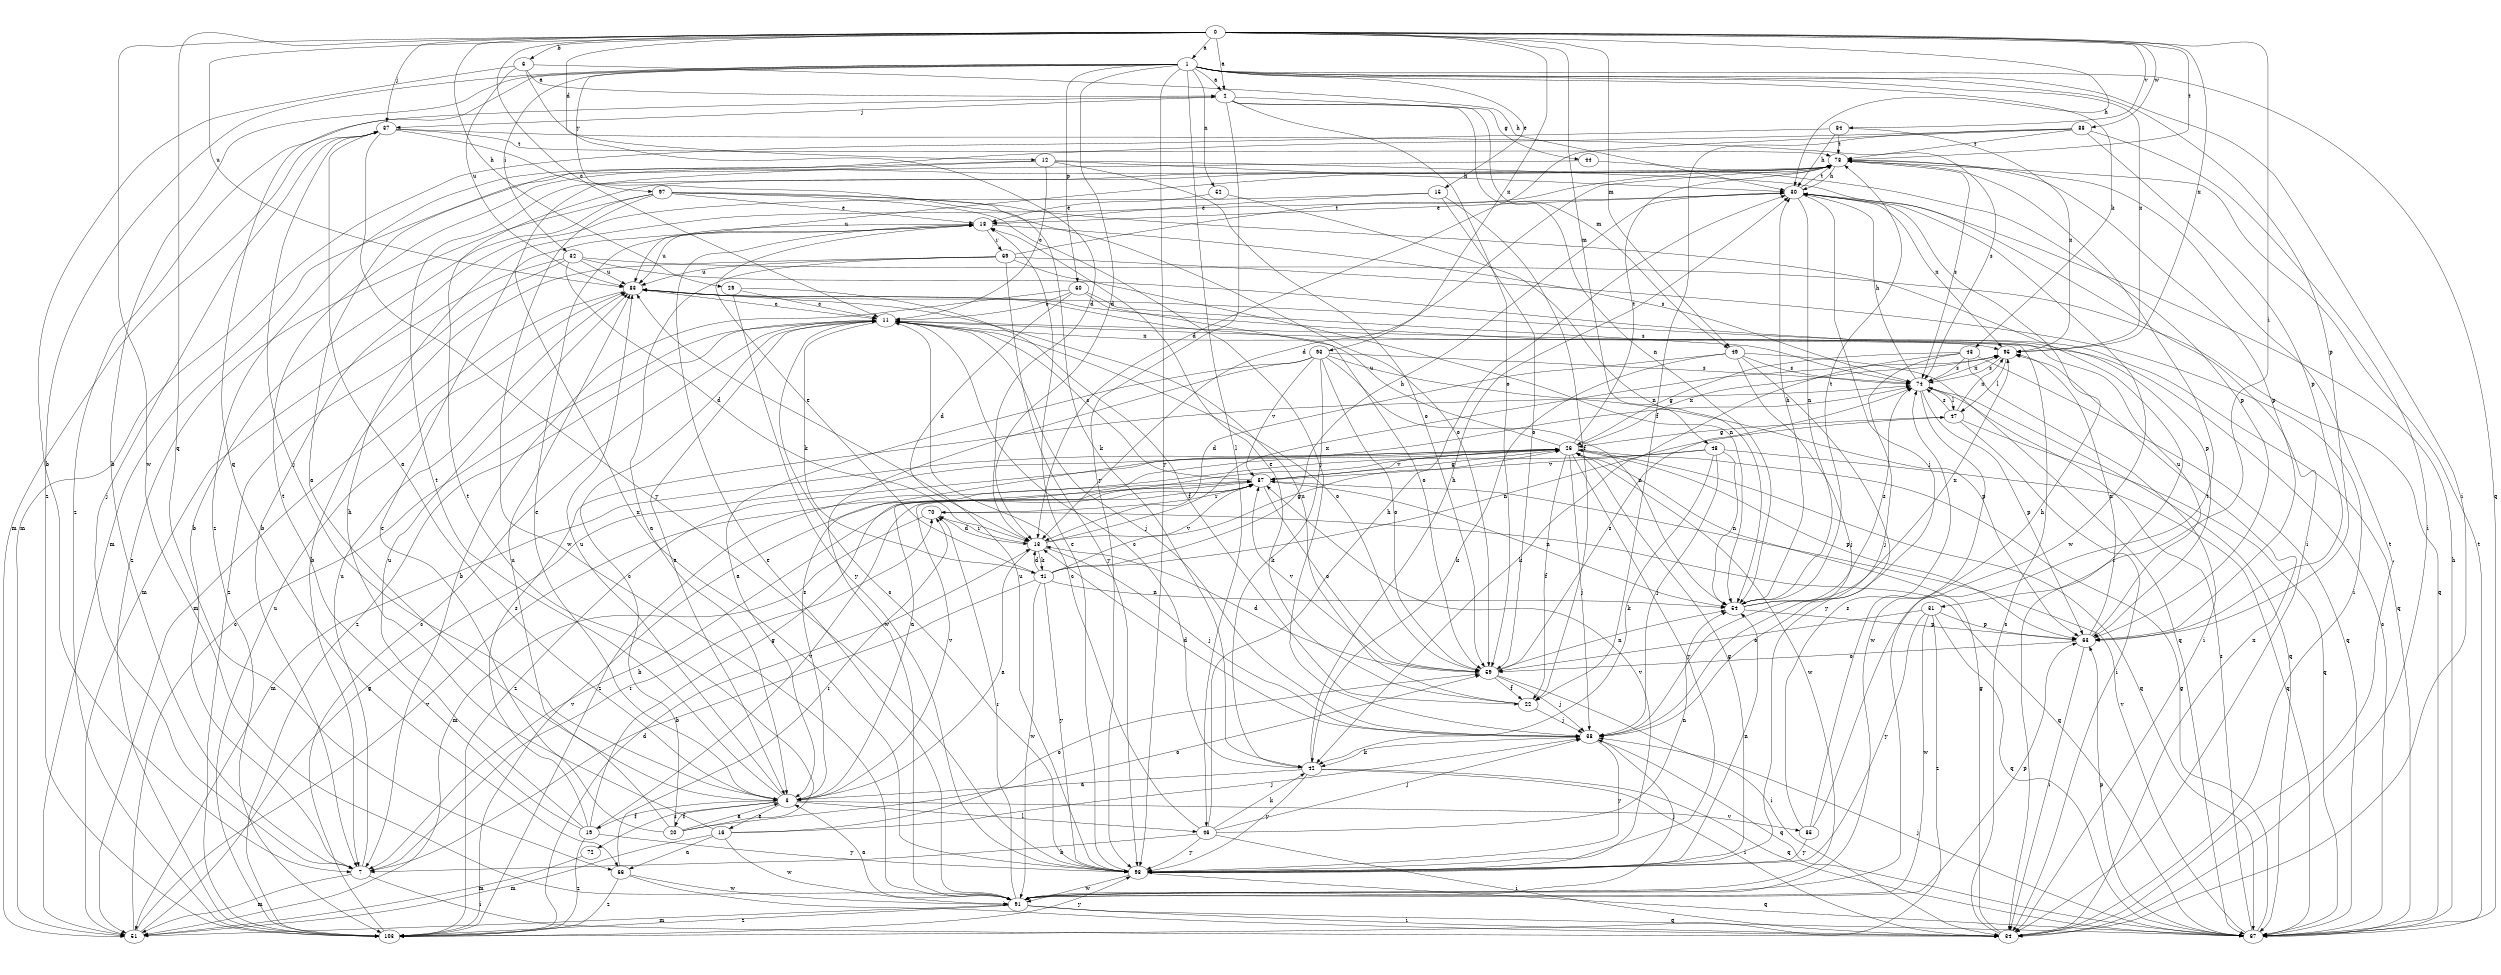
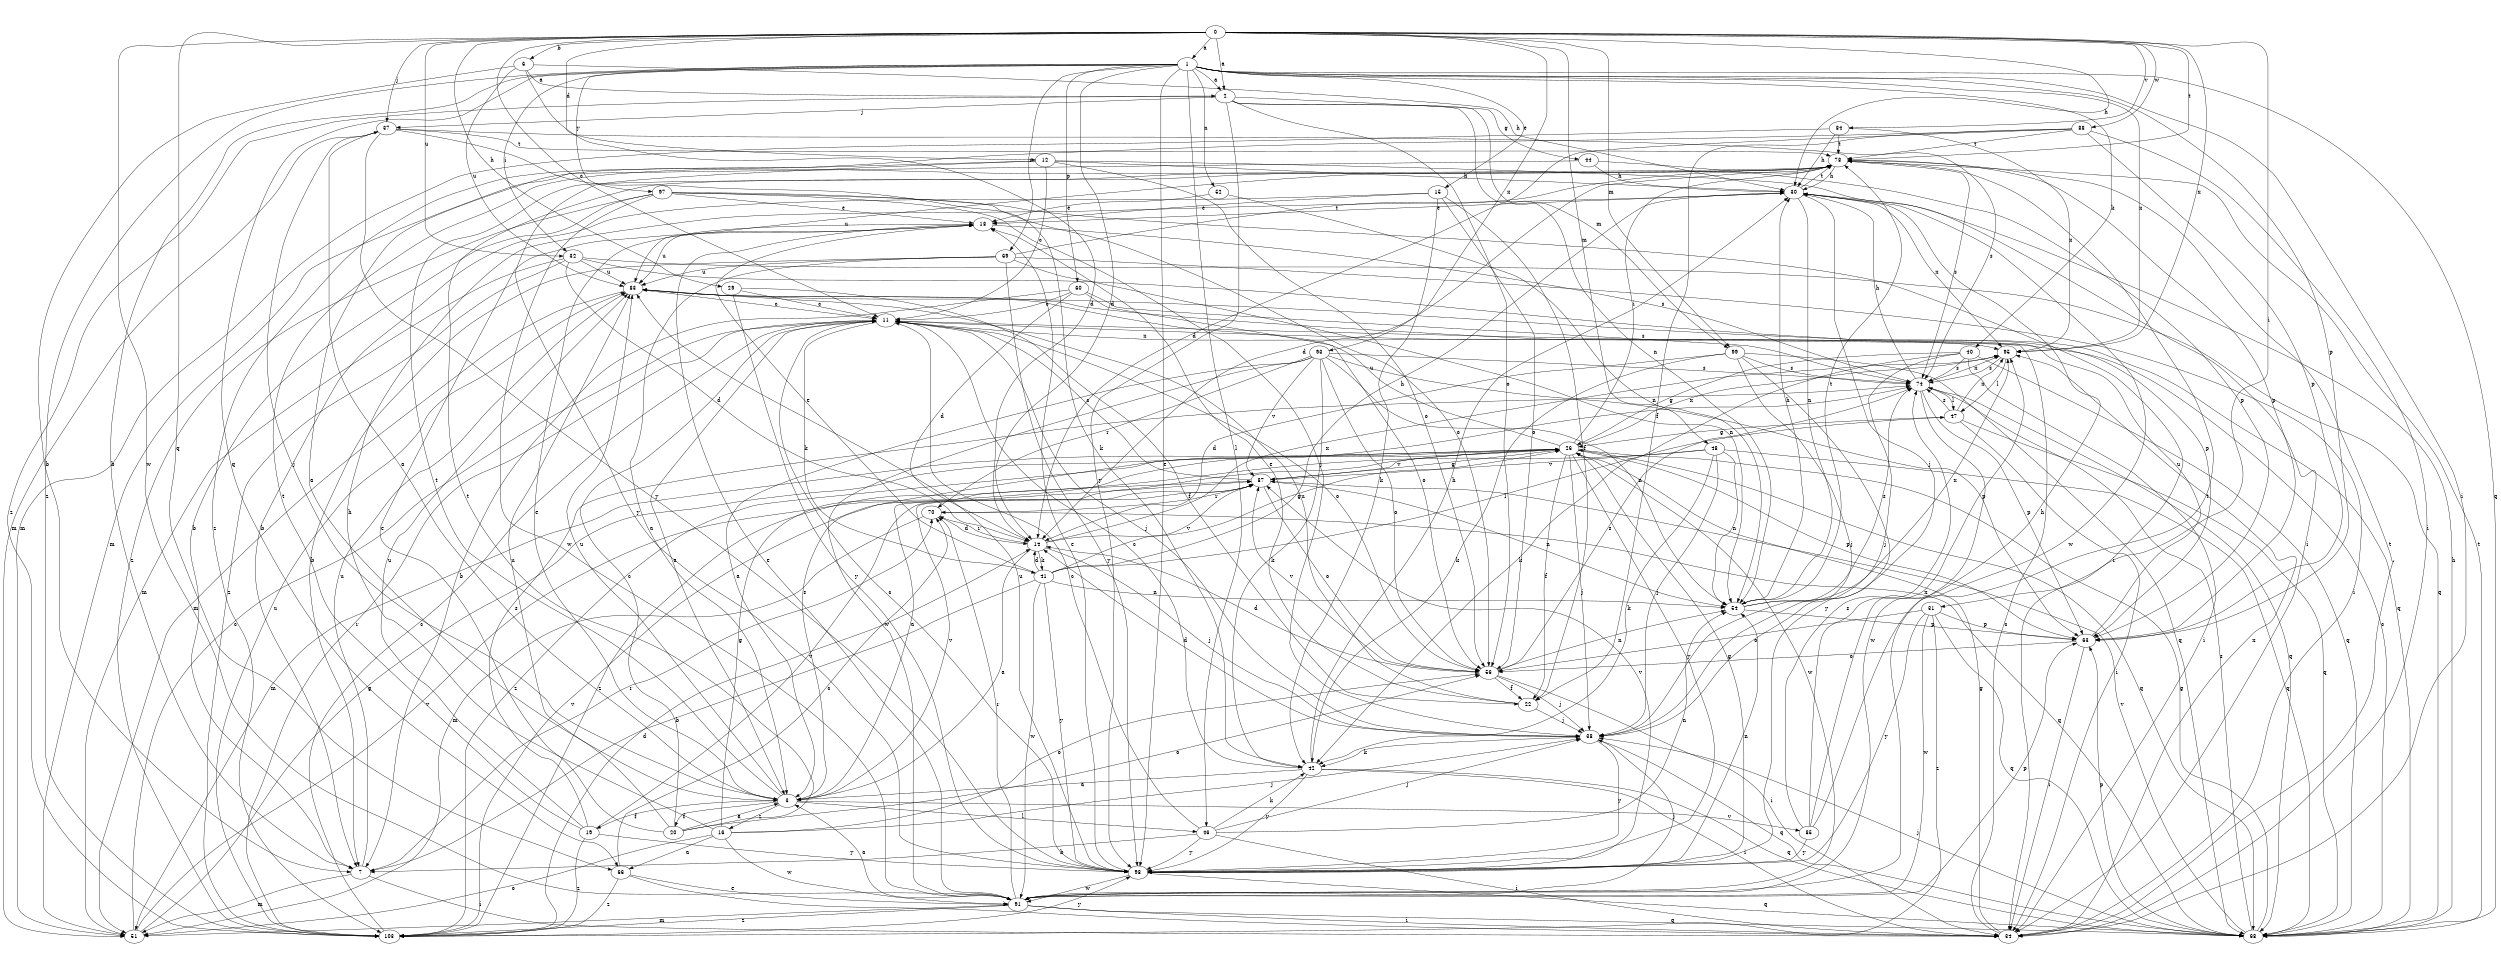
edge "0" -> "83": now "0" -> "32"
edge "103" -> "2": reversed
edge "18" -> "69": now "1" -> "69"
edge "26" -> "78": label "t" -> "i"
node "49": label "49" -> "99"
node "43": label "43" -> "40"
edge "93" -> "70": added, label "r"
edge "1" -> "98": label "y" -> "e"
edge "46" -> "30": now "44" -> "30"
edge "63" -> "95": now "85" -> "95"
edge "15" -> "42": added, label "k"
edge "41" -> "47": label "n" -> "l"
edge "7" -> "37": removed, label "j"
edge "12" -> "98": label "x" -> "y"
edge "19" -> "26": now "16" -> "26"
node "13": label "13" -> "14"
edge "87" -> "7": removed, label "b"
edge "11" -> "103": label "z" -> "r"
node "59": label "59" -> "56"
edge "66" -> "70": label "r" -> "c"
edge "3" -> "16": label "e" -> "z"
node "72": removed
edge "16" -> "51": label "m" -> "o"
edge "66" -> "91": label "w" -> "e"
node "67": label "67" -> "68"
